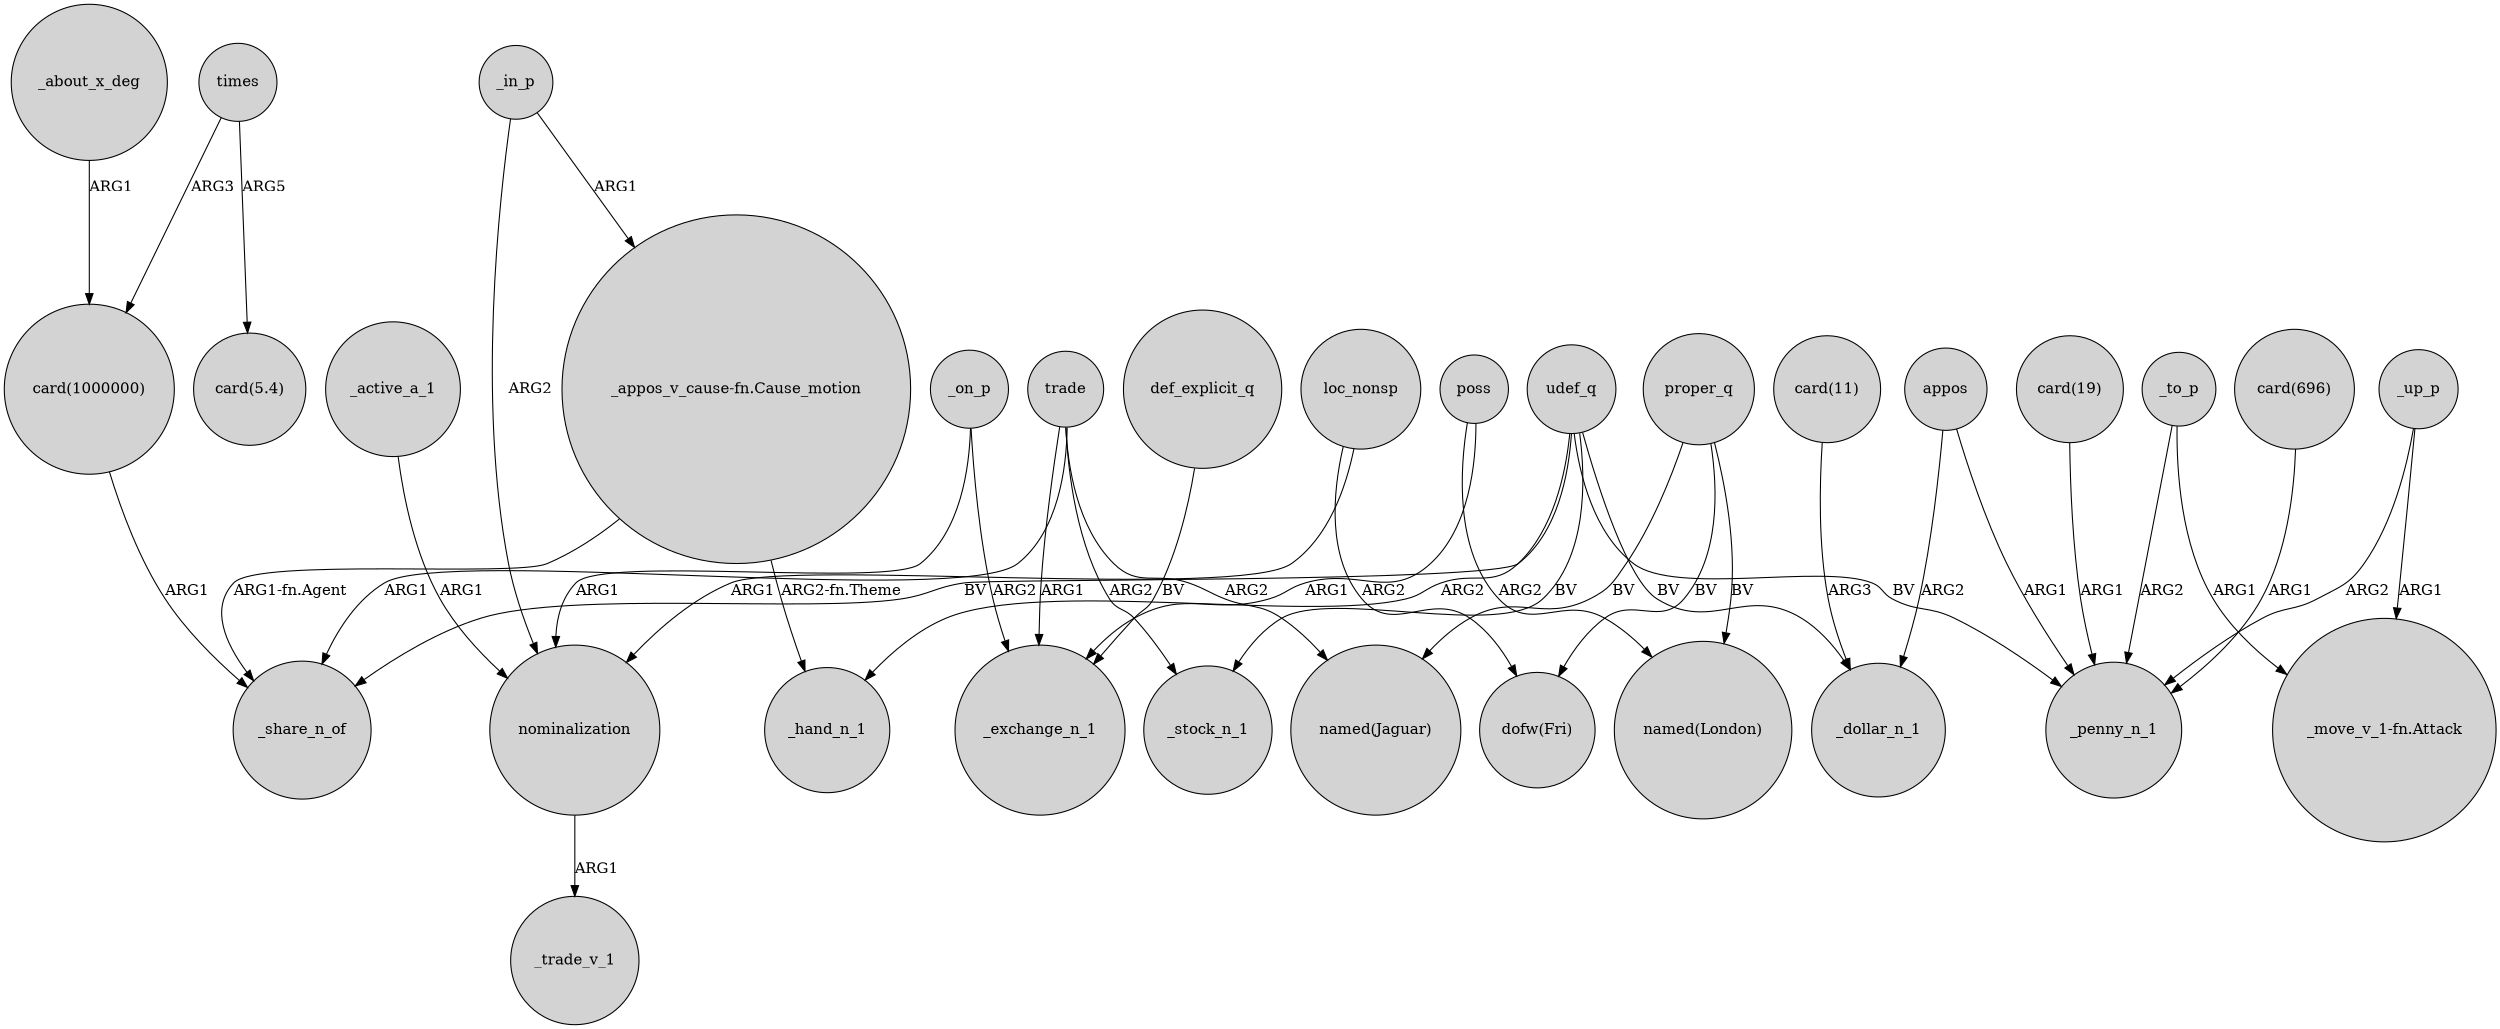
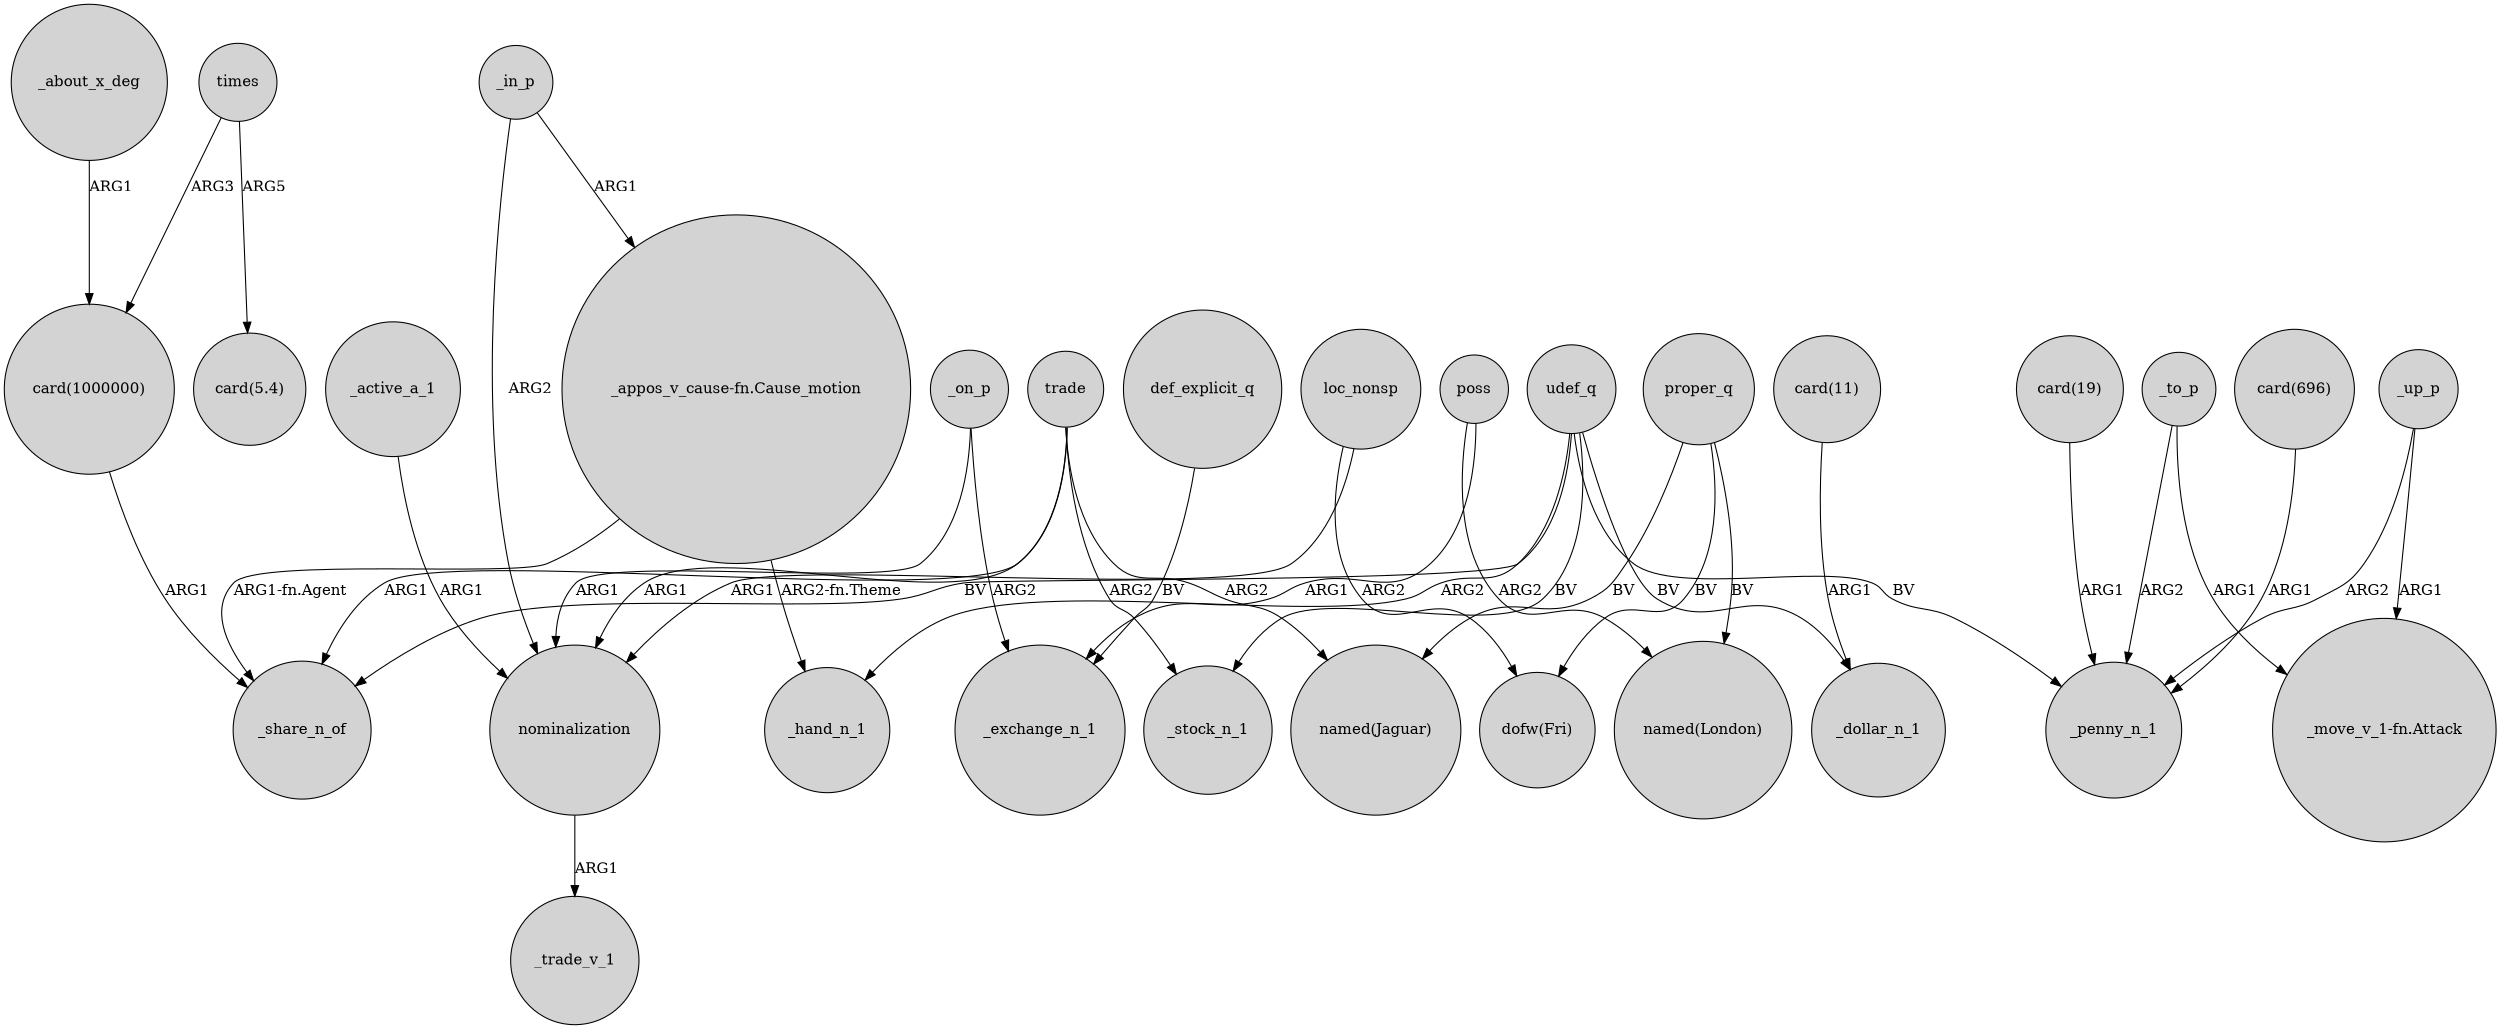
node "appos": removed
edge "trade" -> "_exchange_n_1": now "trade" -> "nominalization"
edge "card(11)" -> "_dollar_n_1": label "ARG3" -> "ARG1"
